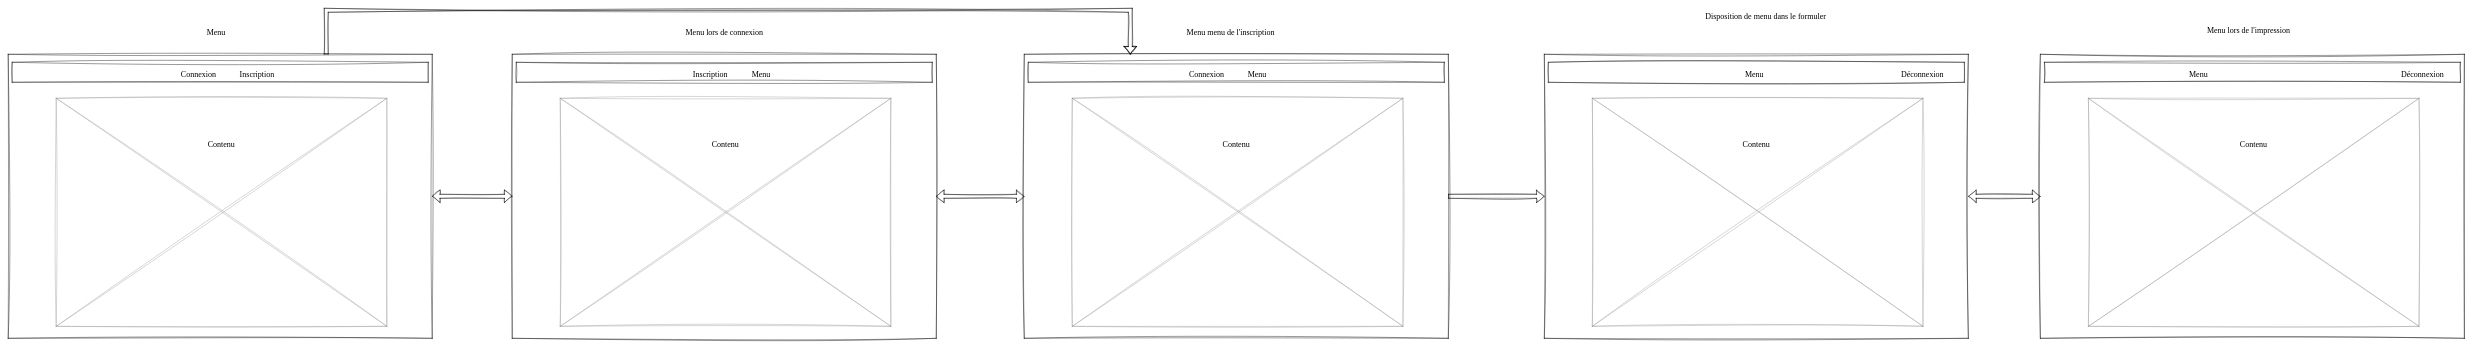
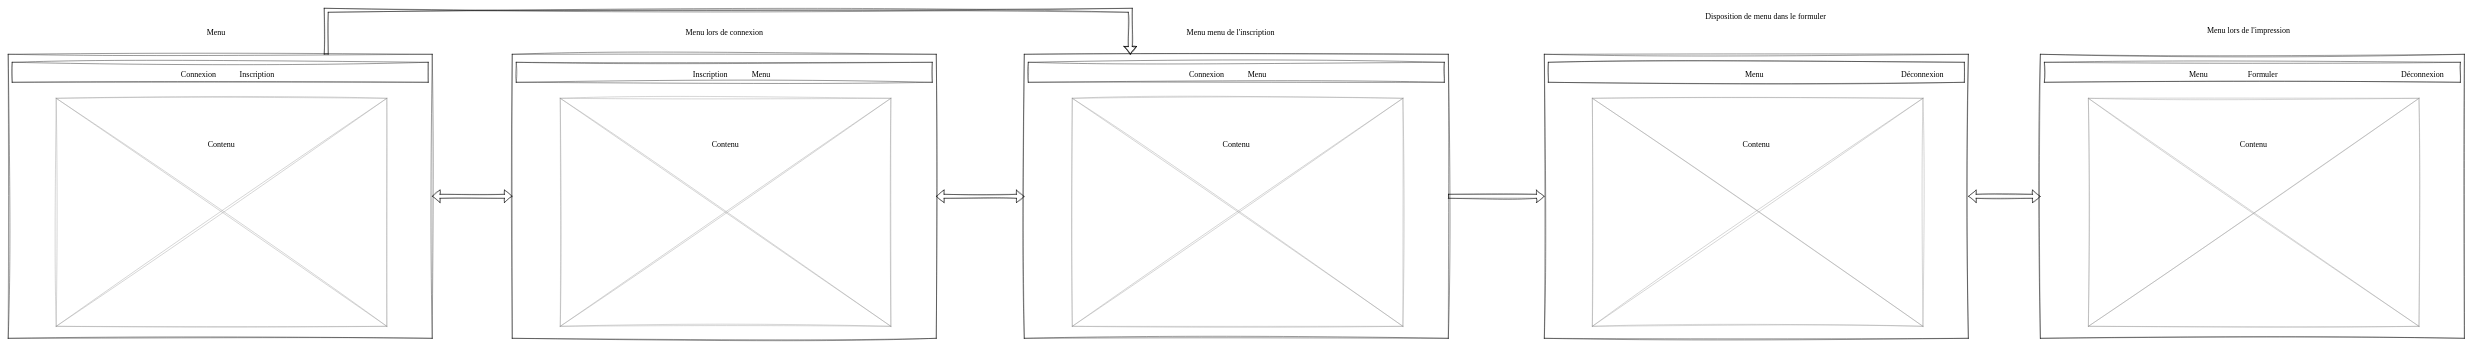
node "Formuler": added
